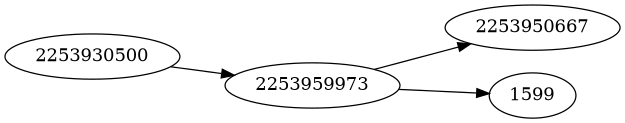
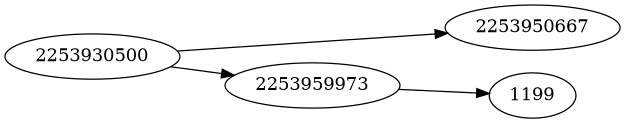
edge "2253959973" -> "2253950667": now "2253930500" -> "2253950667"
node "1599": label "1599" -> "1199"
